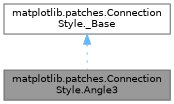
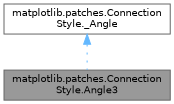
node "matplotlib.patches.Connection Style._Base": label "matplotlib.patches.Connection Style._Base" -> "matplotlib.patches.Connection Style._Angle"
